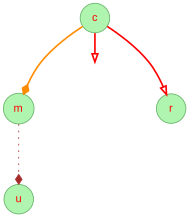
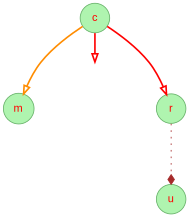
edge "c" -> "m": arrowhead diamond -> onormal
edge "m" -> "u": now "r" -> "u"
